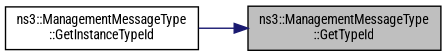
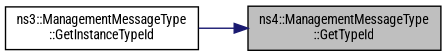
node "ns3::ManagementMessageType ::GetTypeId": label "ns3::ManagementMessageType ::GetTypeId" -> "ns4::ManagementMessageType ::GetTypeId"
